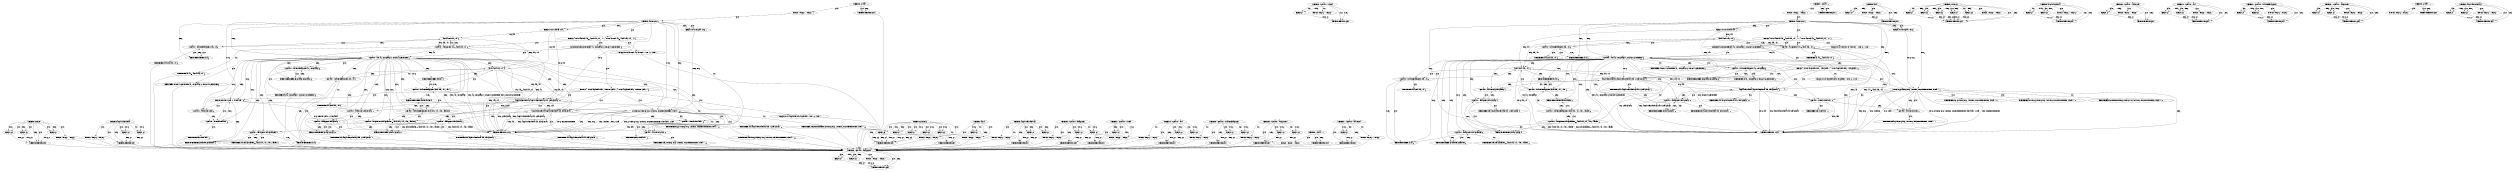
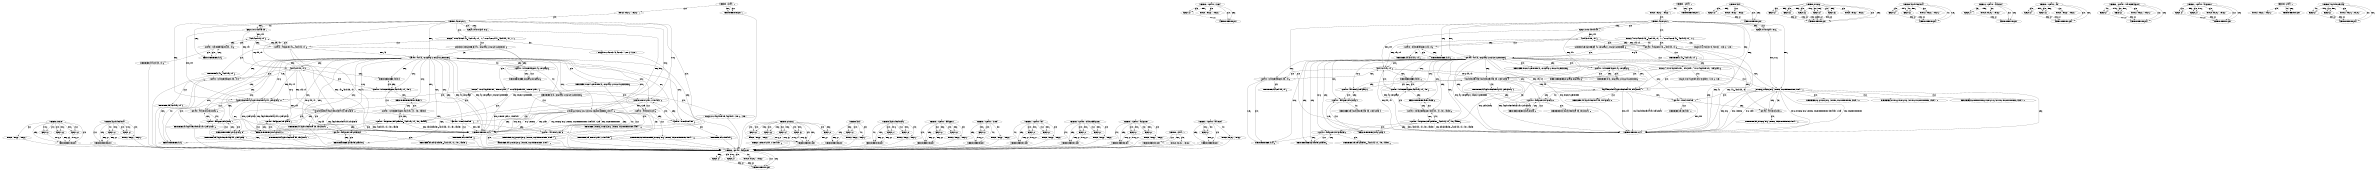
node "(IDENTIFIER,info,memset(&info, 0, sizeof(info)))": added
node "(LITERAL,0,memset(&info, 0, sizeof(info)))": added
